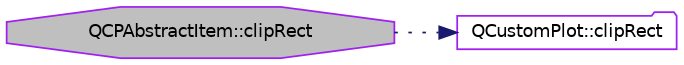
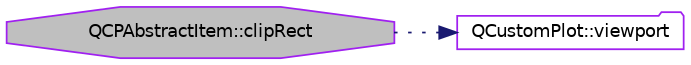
node "QCustomPlot::clipRect": label "QCustomPlot::clipRect" -> "QCustomPlot::viewport"
